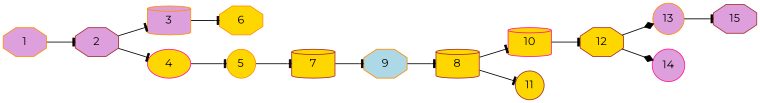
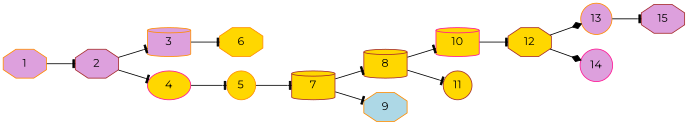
edge "9" -> "8": now "7" -> "8"
